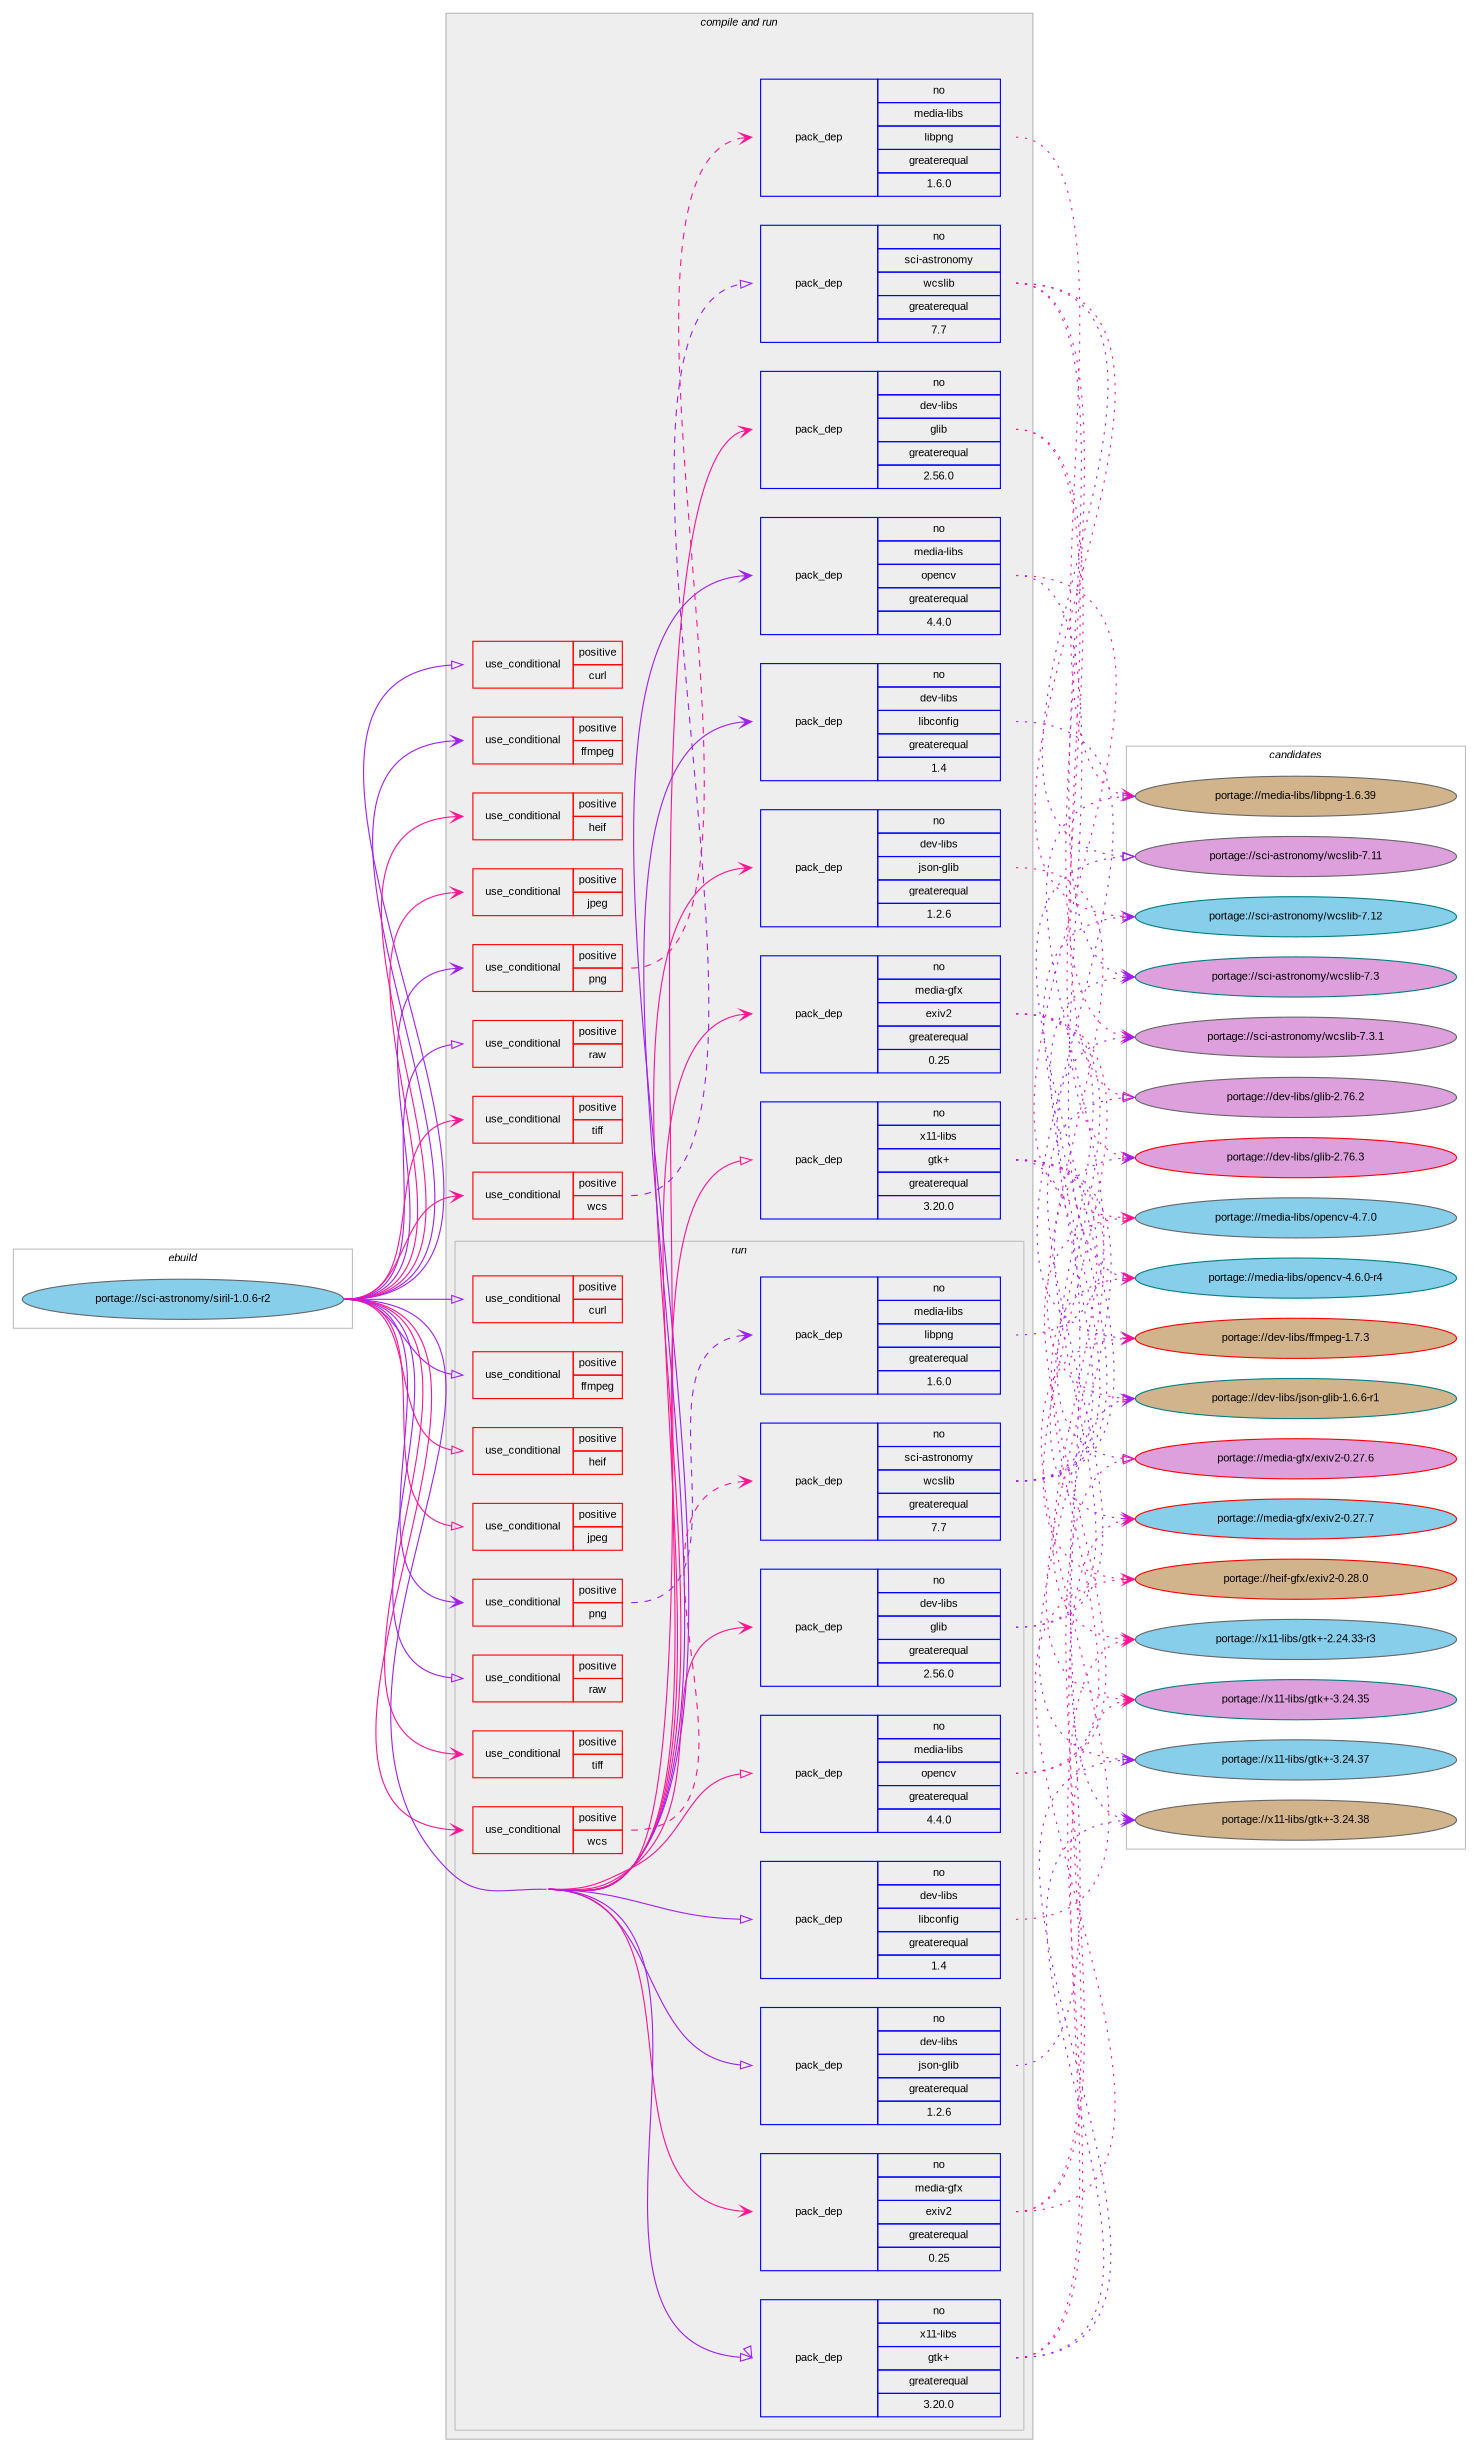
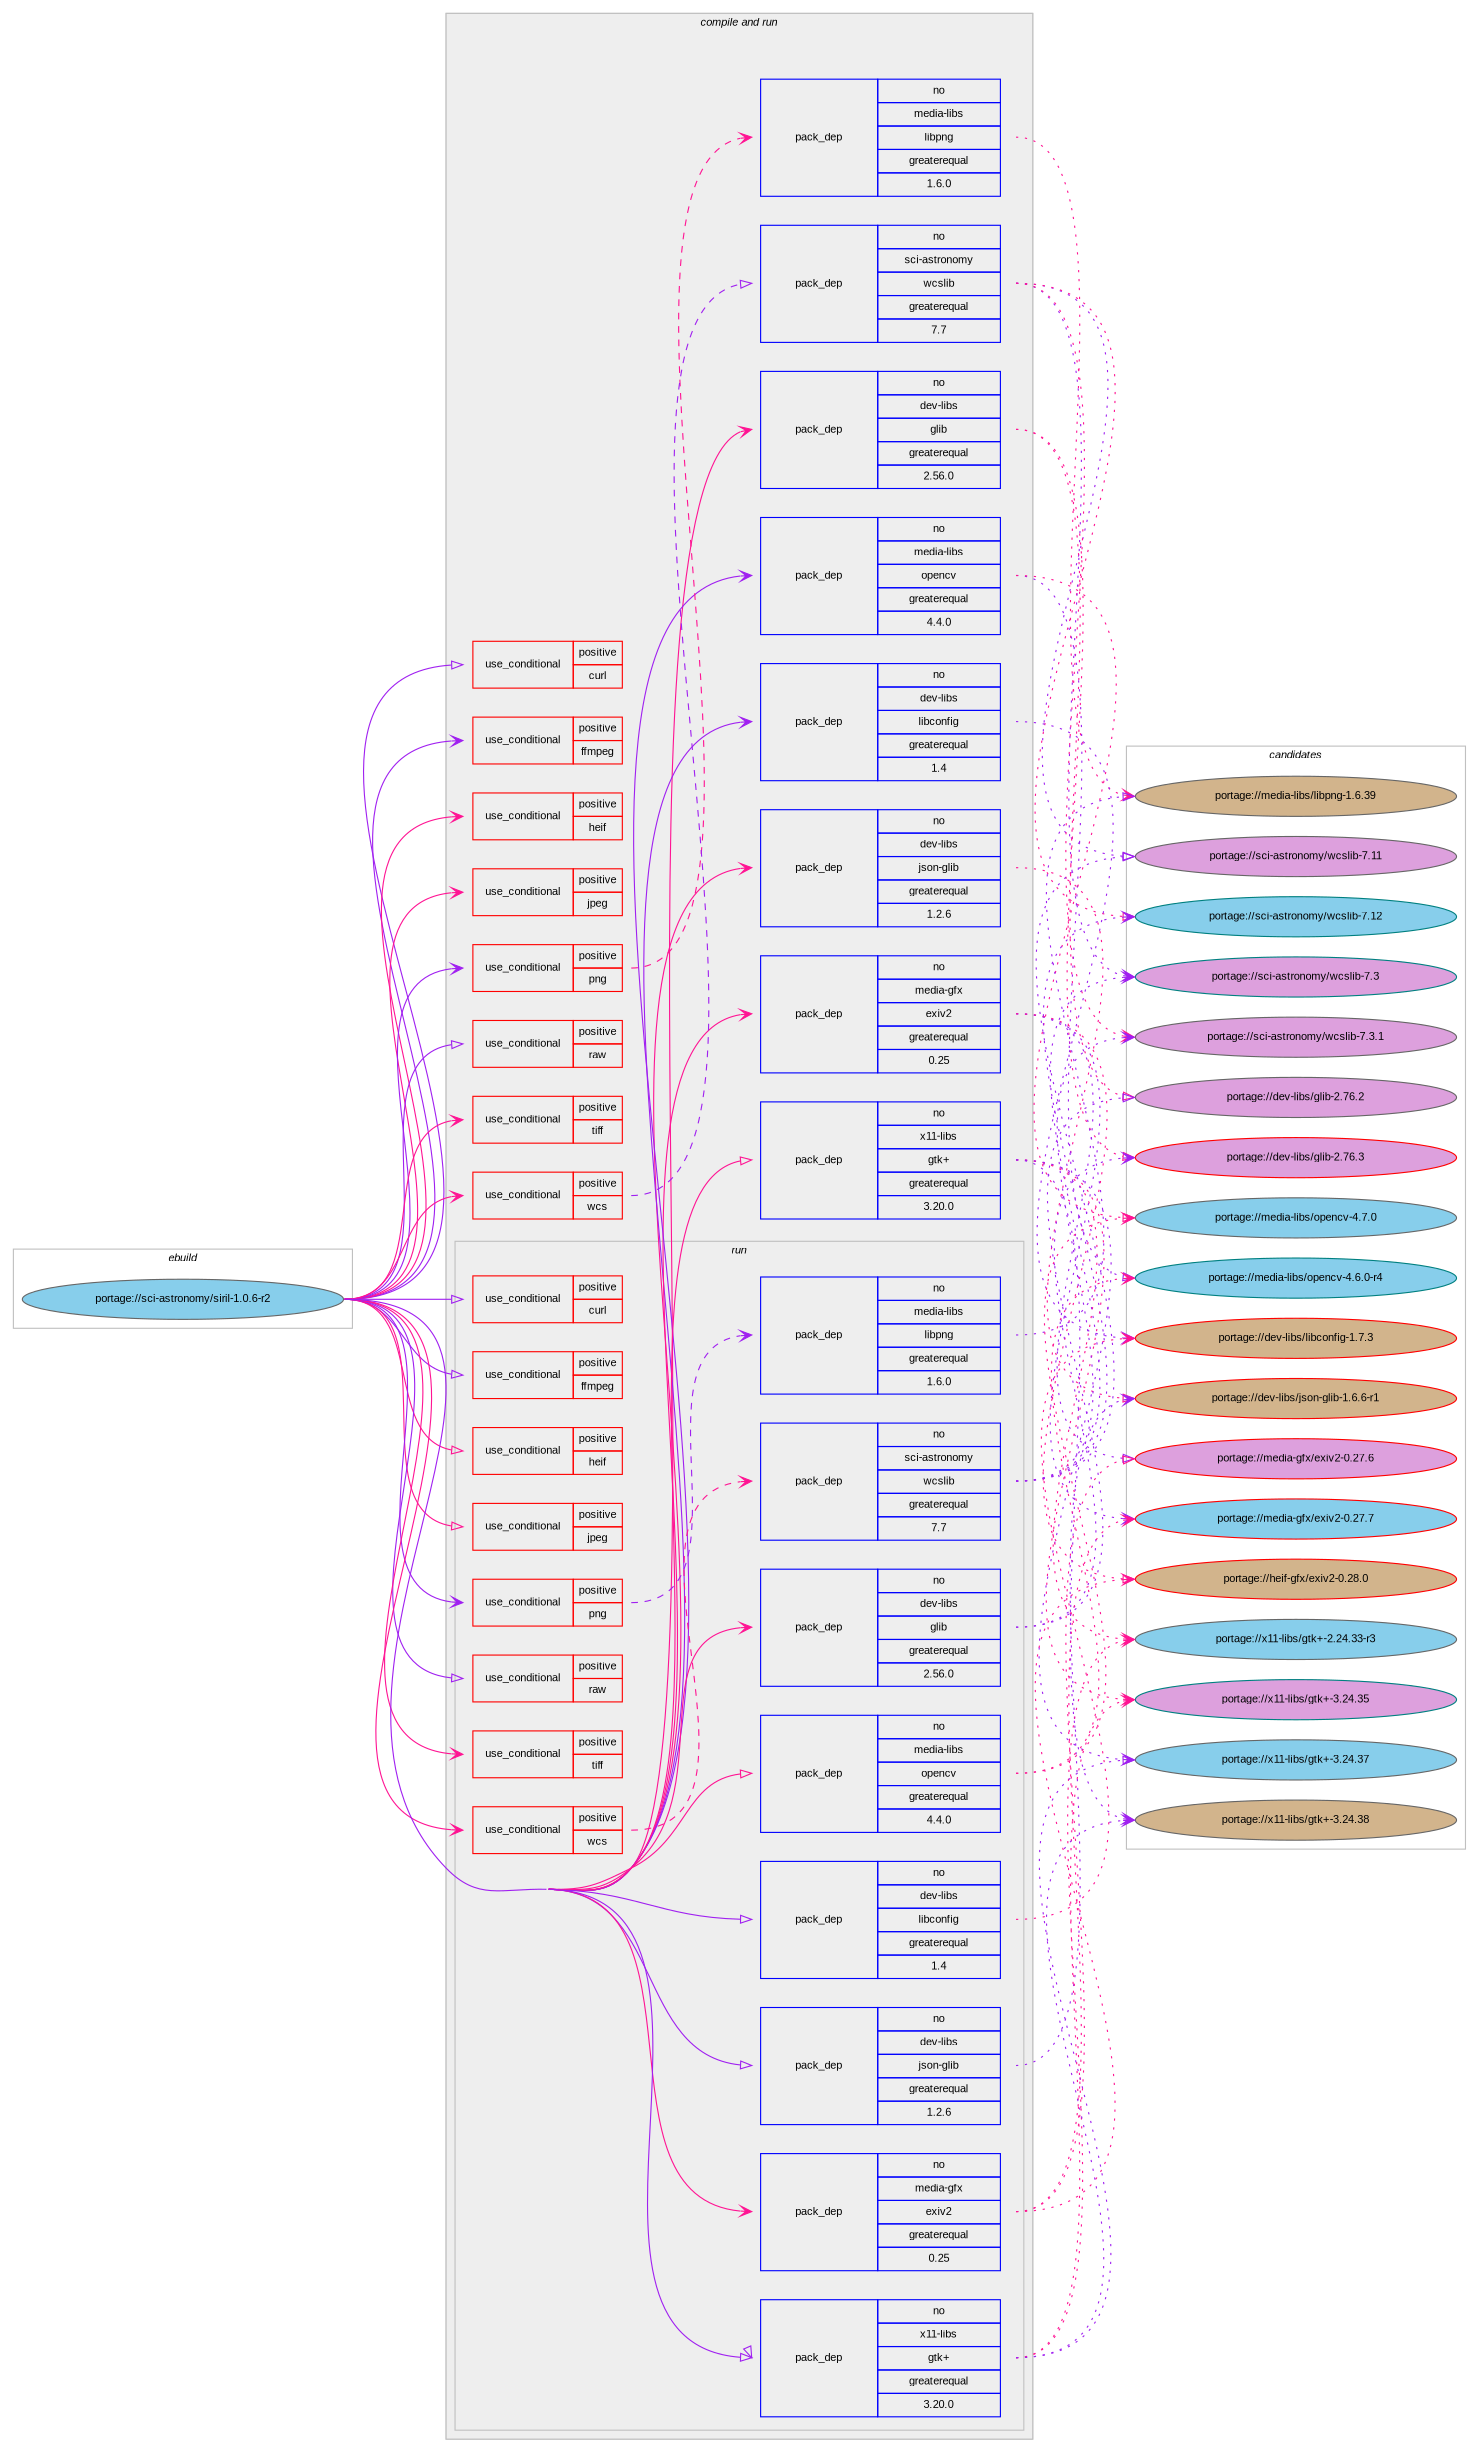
node "portage://dev-libs/ffmpeg-1.7.3": label "portage://dev-libs/ffmpeg-1.7.3" -> "portage://dev-libs/libconfig-1.7.3"
node "portage://dev-libs/json-glib-1.6.6-r1": color teal -> red
